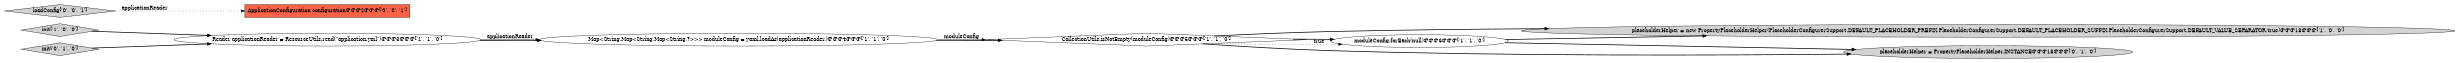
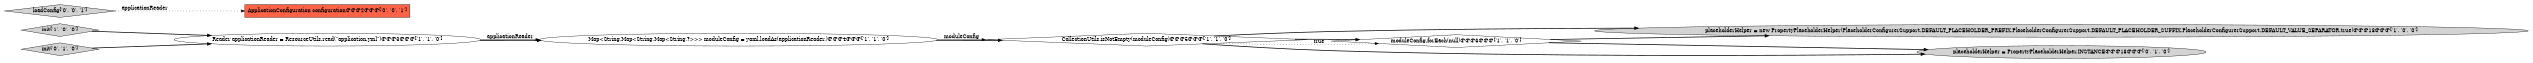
node "moduleConfig.forEach(null)@@@6@@@['1', '1', '0']": shape ellipse -> diamond
